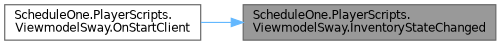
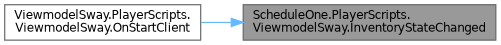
node "ScheduleOne.PlayerScripts. ViewmodelSway.OnStartClient": label "ScheduleOne.PlayerScripts. ViewmodelSway.OnStartClient" -> "ViewmodelSway.PlayerScripts. ViewmodelSway.OnStartClient"
